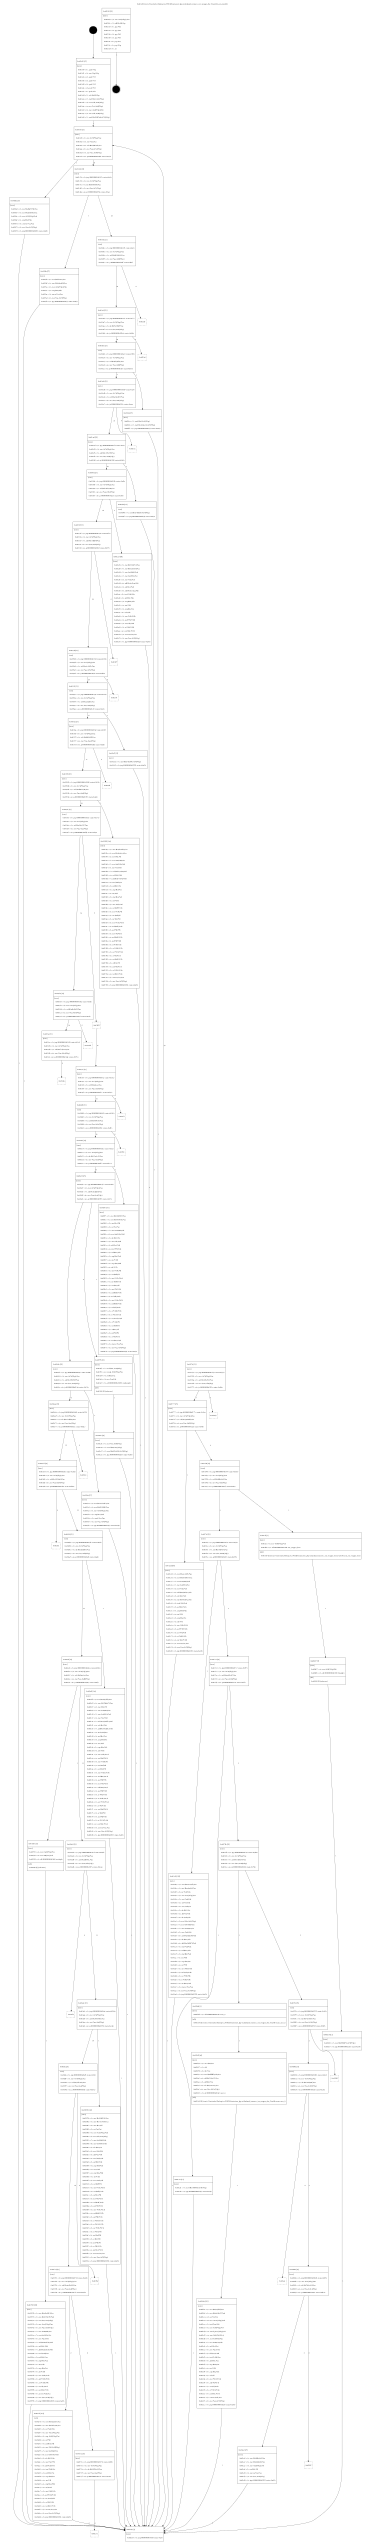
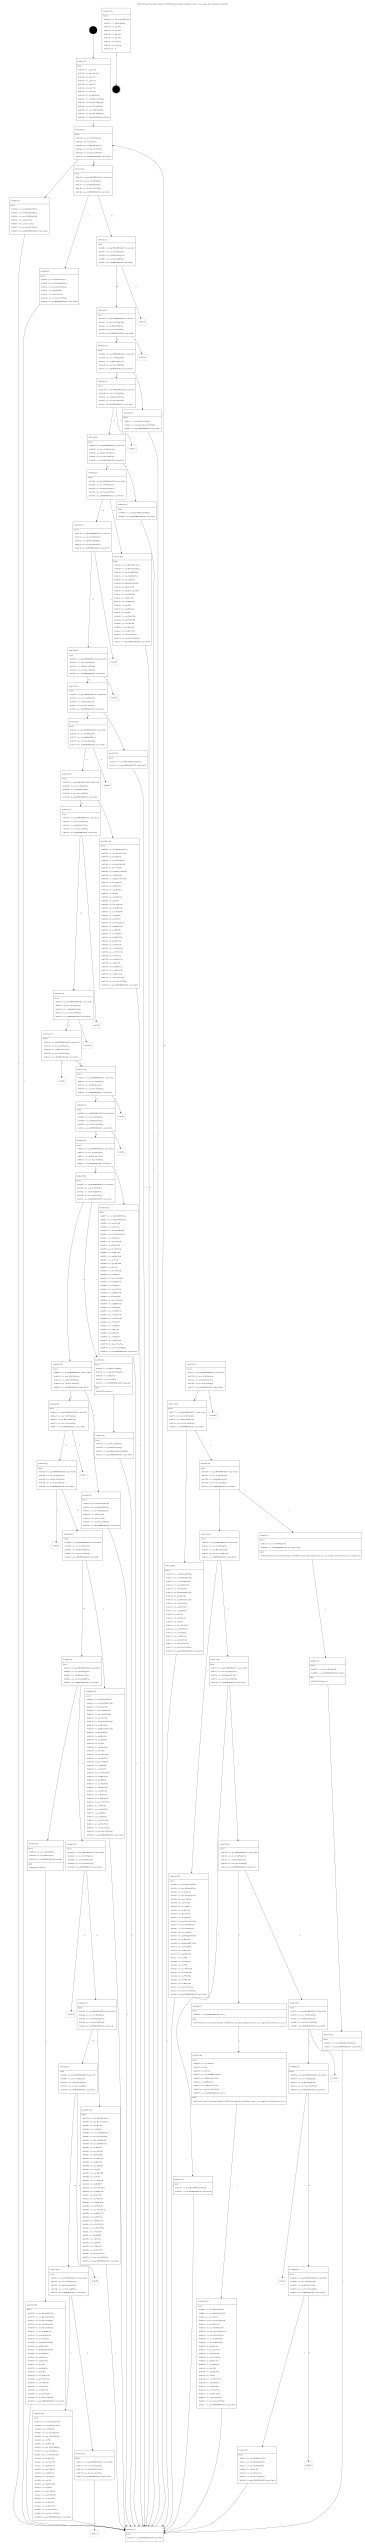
edge "0x401fd3" -> "0x4015e7 [25]": now "0x4015ce [25]" -> "0x4015e7 [25]"
